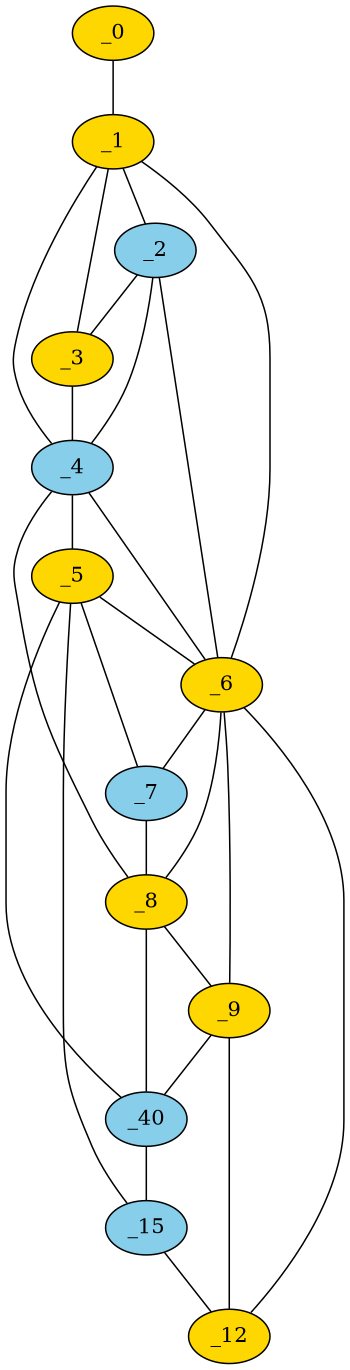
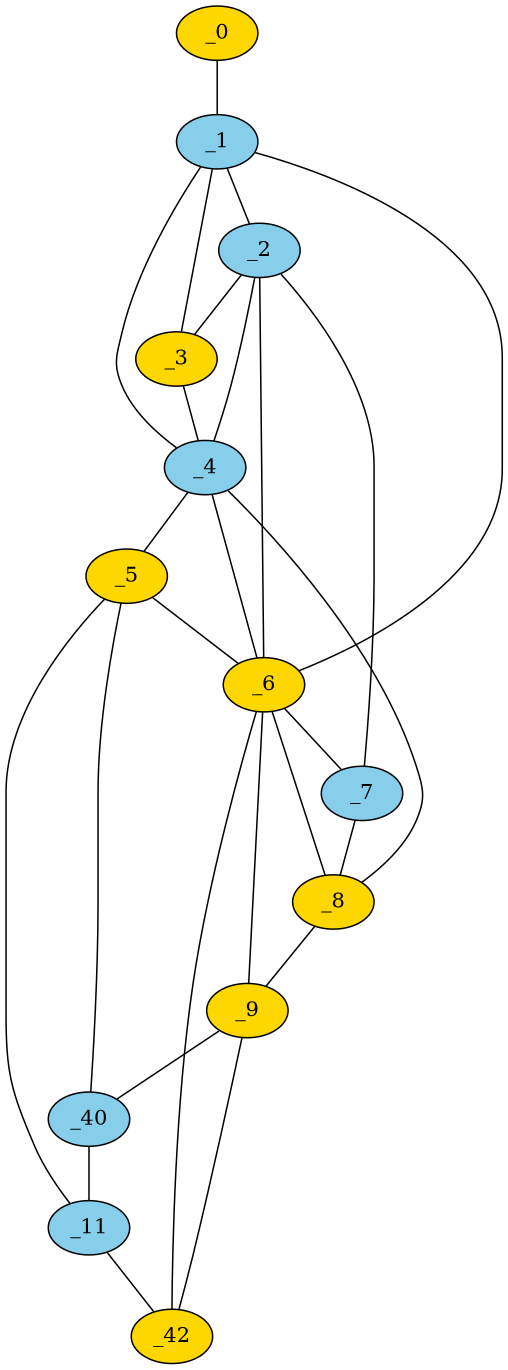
node "_1": fillcolor gold -> skyblue
edge "_5" -- "_7": now "_2" -- "_7"
edge "_8" -- "_40": removed
node "_15": label "_15" -> "_11"
node "_12": label "_12" -> "_42"
